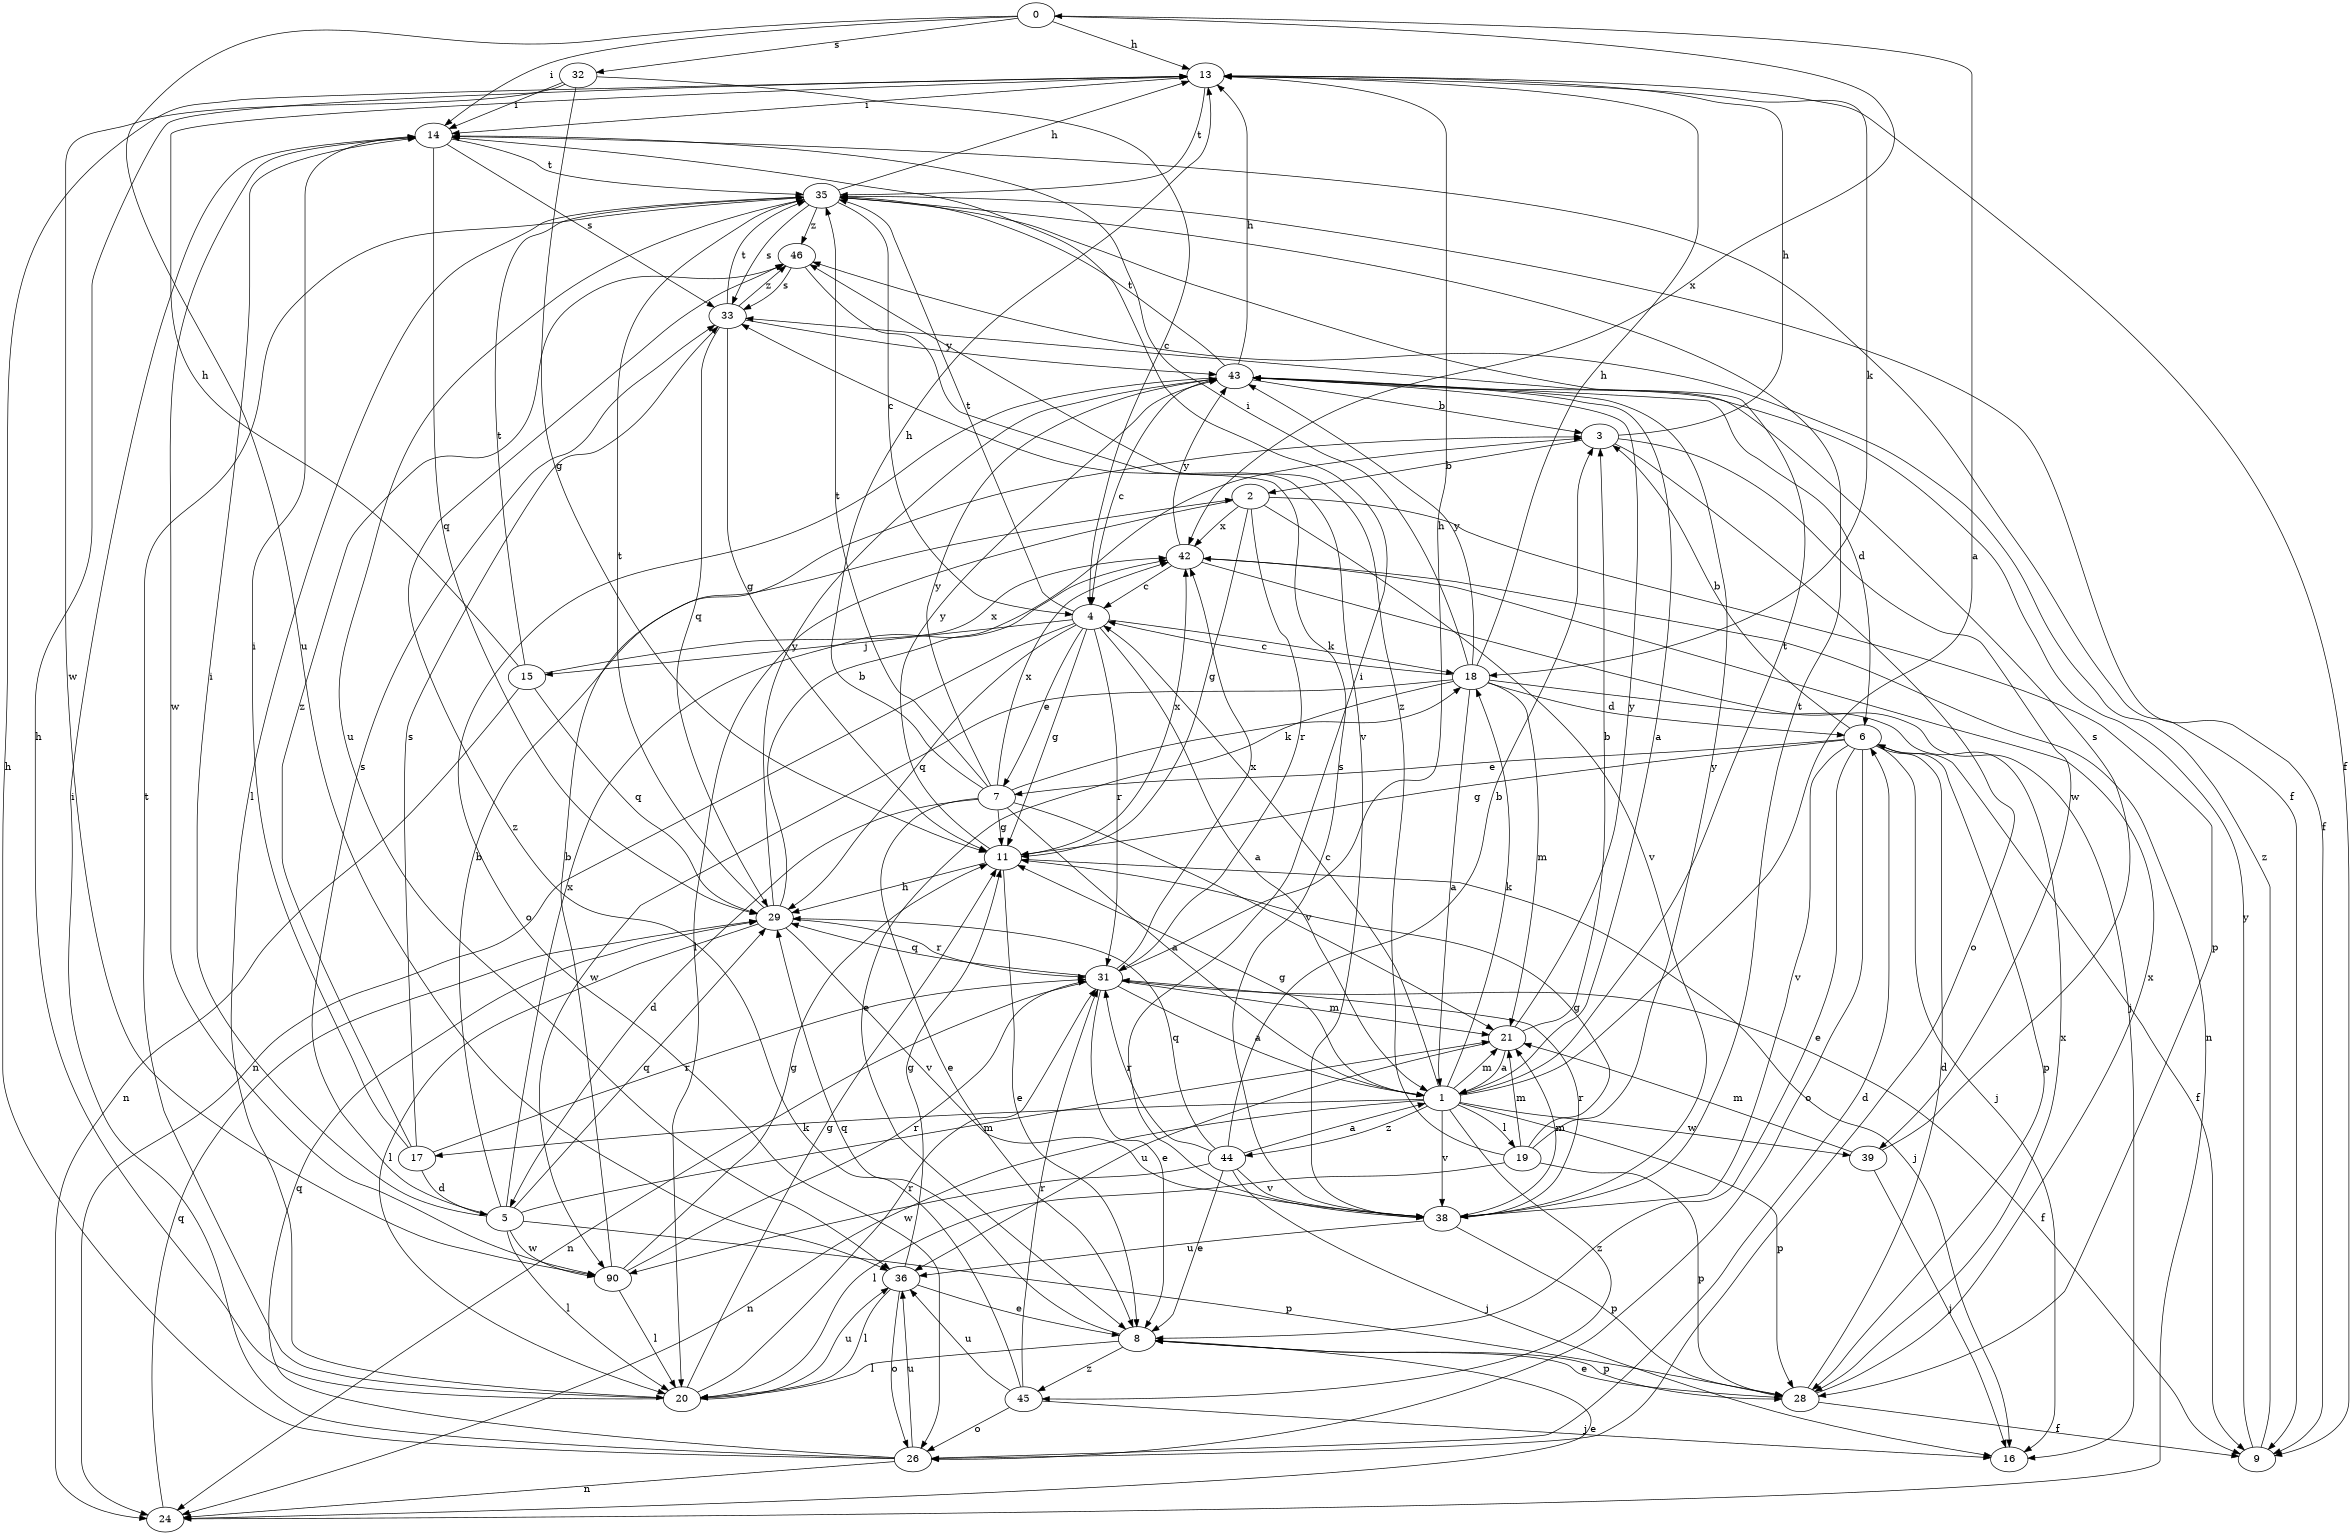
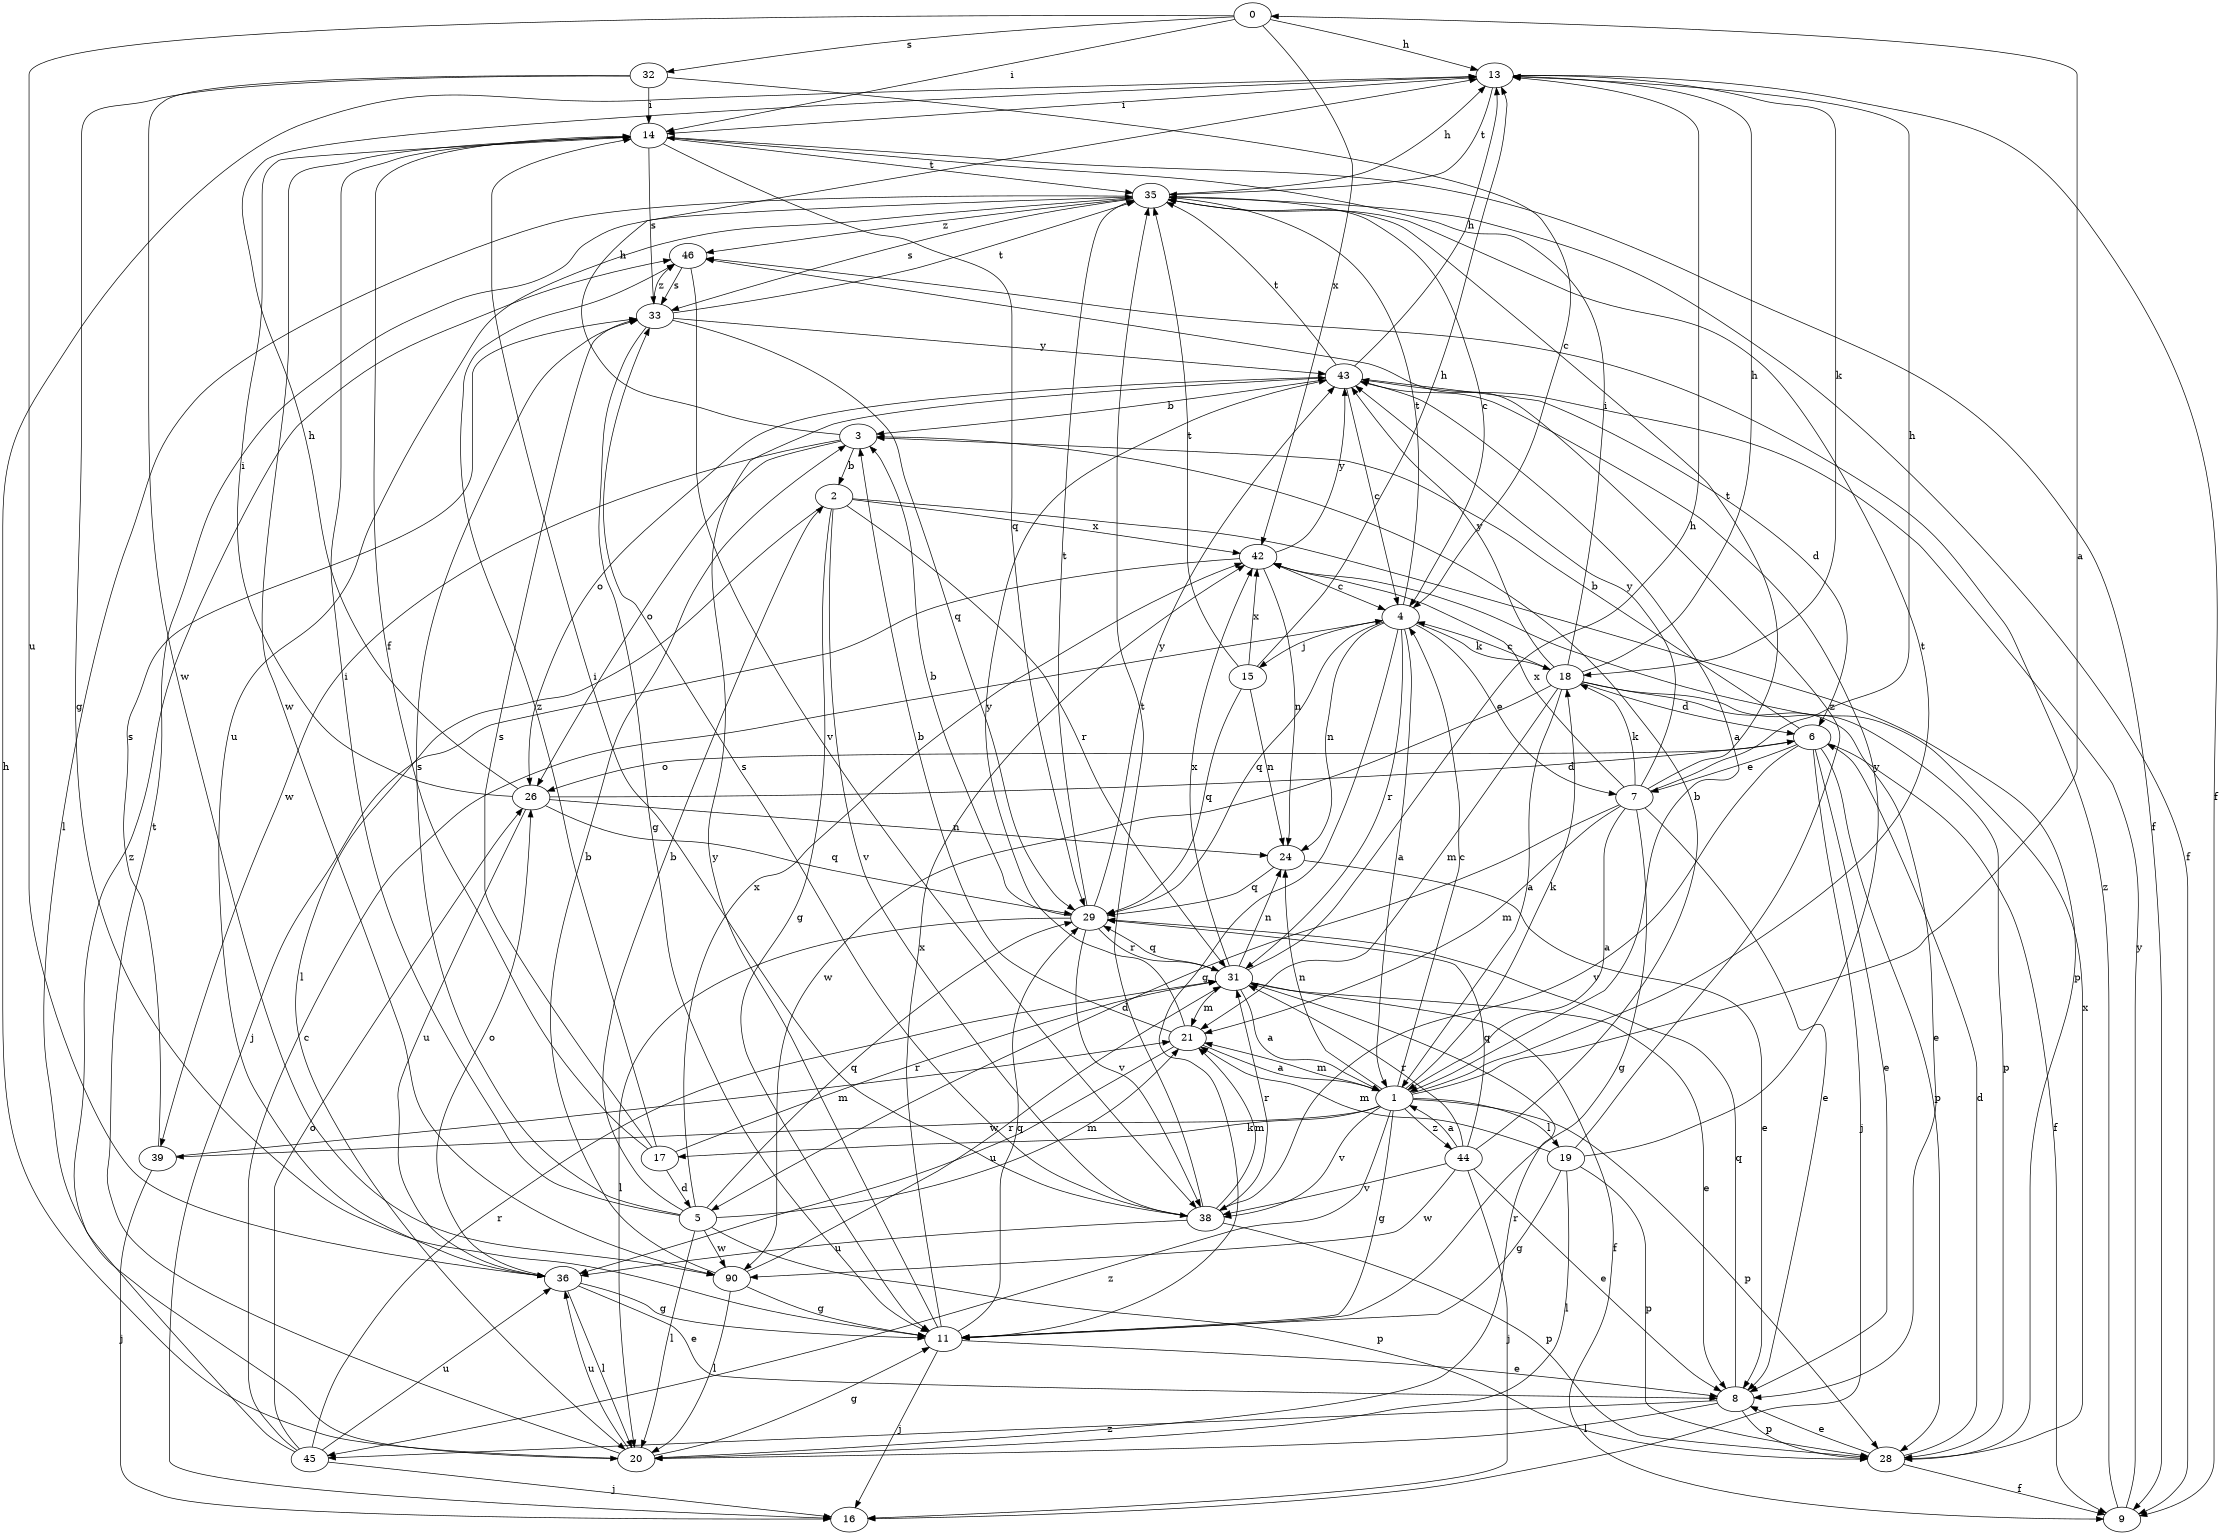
edge "17" -> "14": label "i" -> "f"
edge "45" -> "4": added, label "c"
edge "6" -> "11": removed, label "g"
edge "11" -> "29": label "h" -> "q"
edge "7" -> "21": label "v" -> "m"
edge "18" -> "28": label "x" -> "p"
